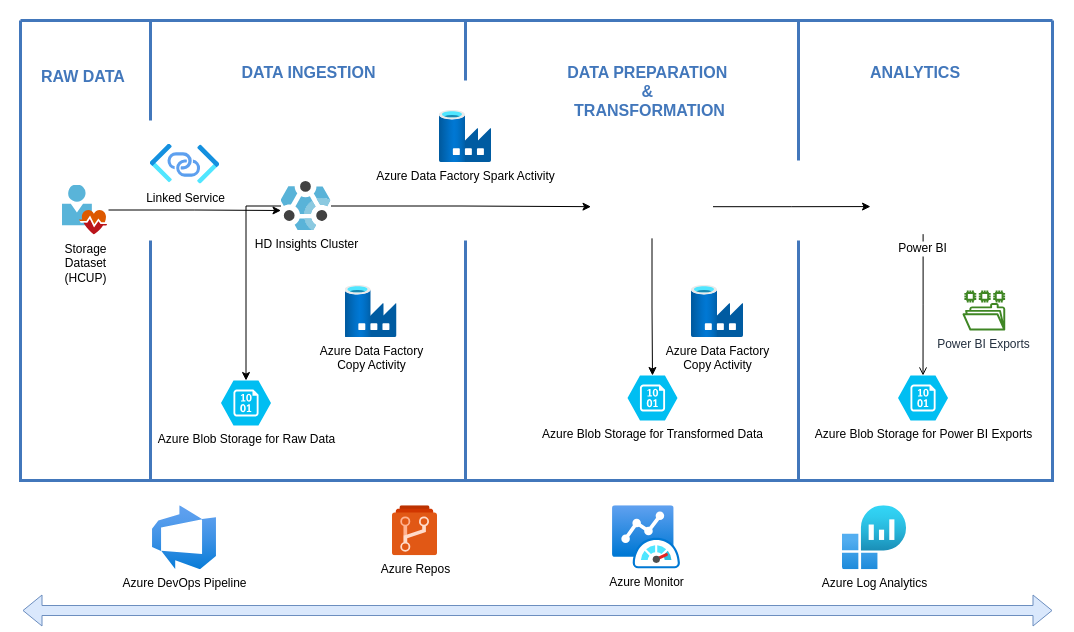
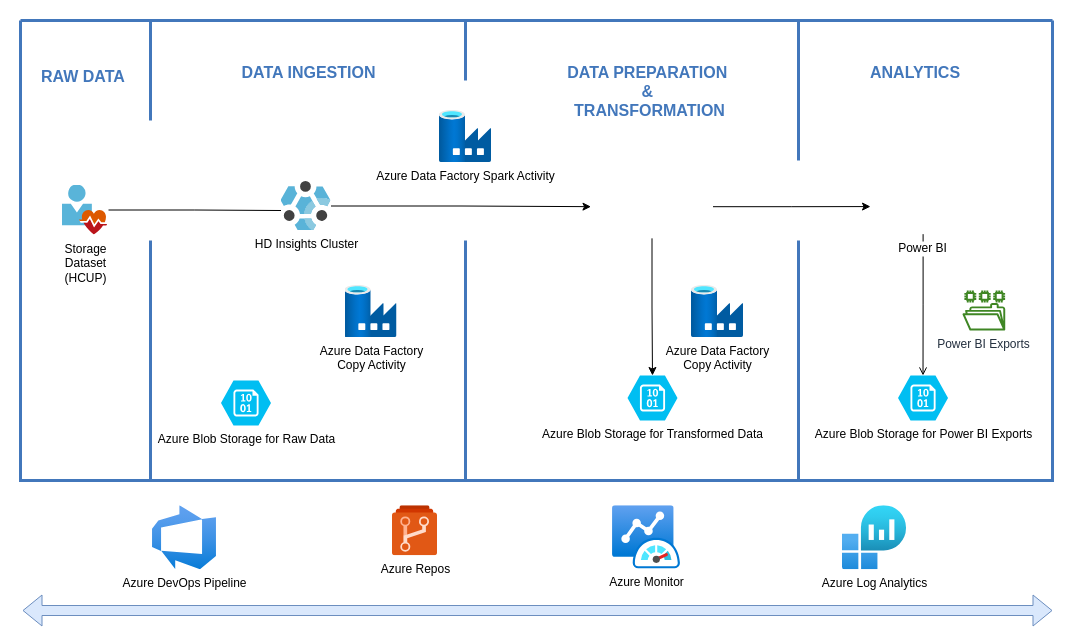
node "Linked Service": removed
edge "Storage Dataset (HCUP)" -> "HD Insights Cluster": arrowhead classic -> none
edge "HD Insights Cluster" -> "Azure Blob Storage for Raw Data": removed
